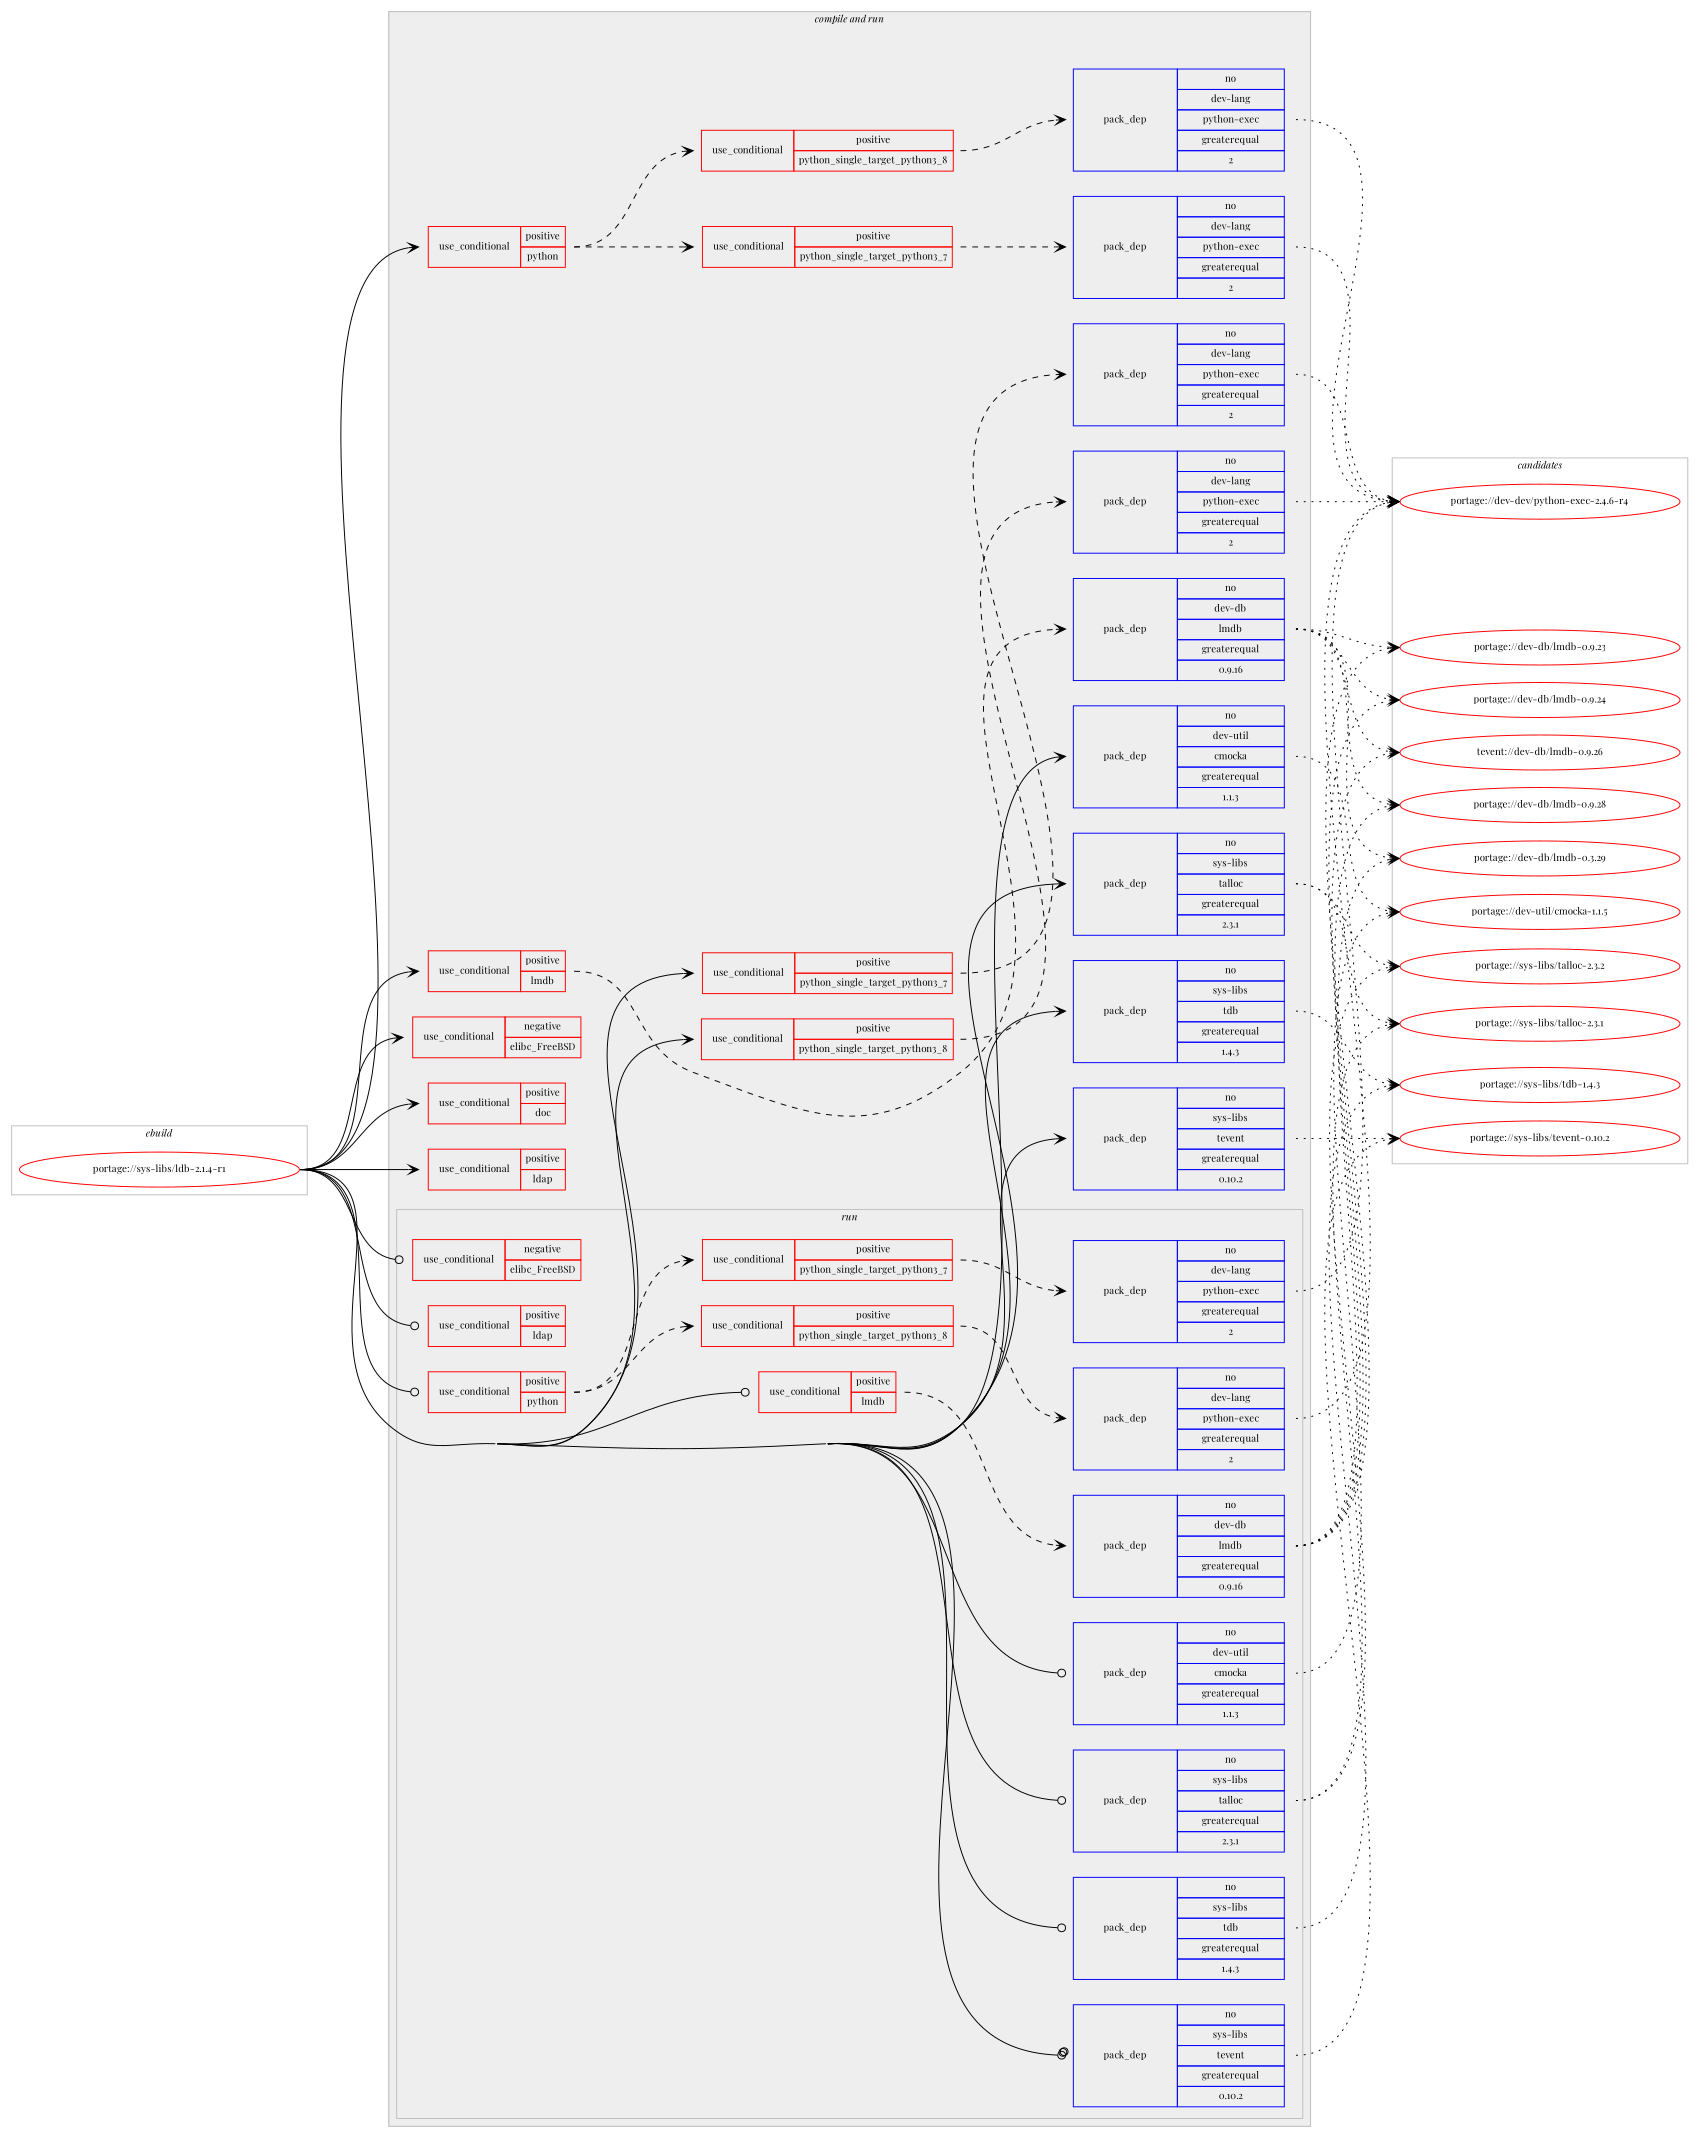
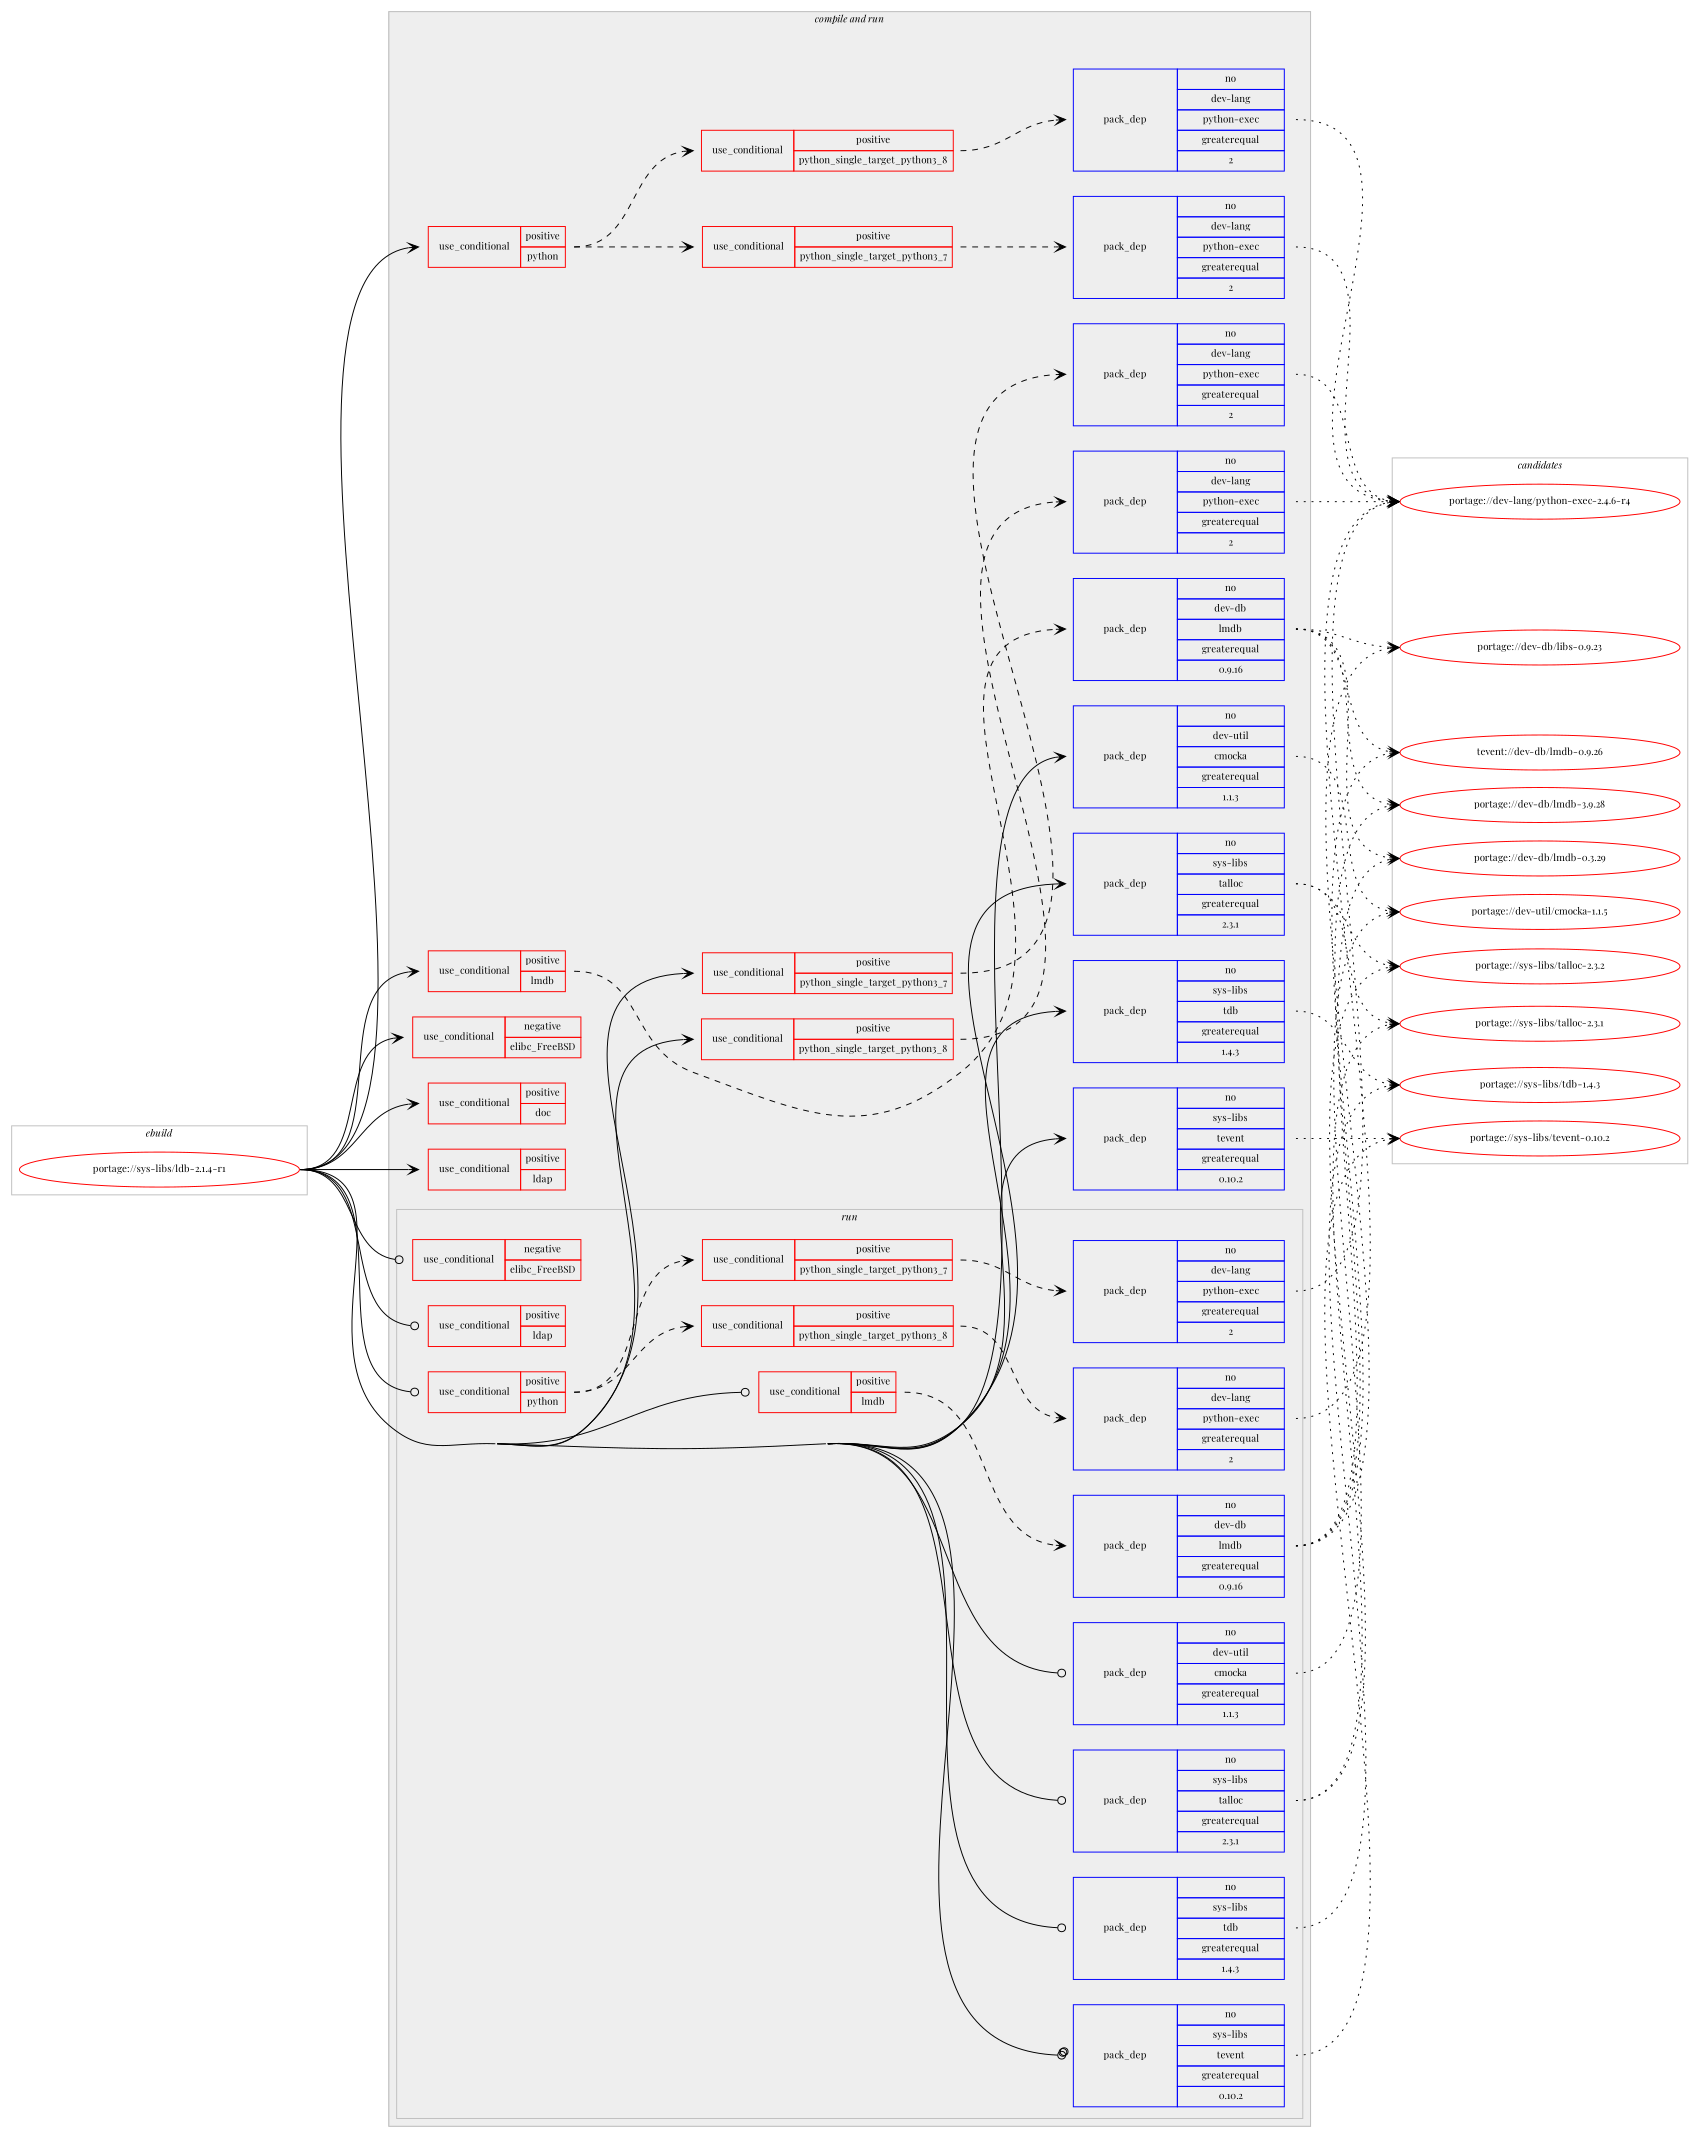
node "portage://dev-dev/python-exec-2.4.6-r4": label "portage://dev-dev/python-exec-2.4.6-r4" -> "portage://dev-lang/python-exec-2.4.6-r4"
node "portage://dev-db/lmdb-0.9.23": label "portage://dev-db/lmdb-0.9.23" -> "portage://dev-db/libs-0.9.23"
node "portage://dev-db/lmdb-0.9.24": removed
node "portage://dev-db/lmdb-0.9.28": label "portage://dev-db/lmdb-0.9.28" -> "portage://dev-db/lmdb-3.9.28"
